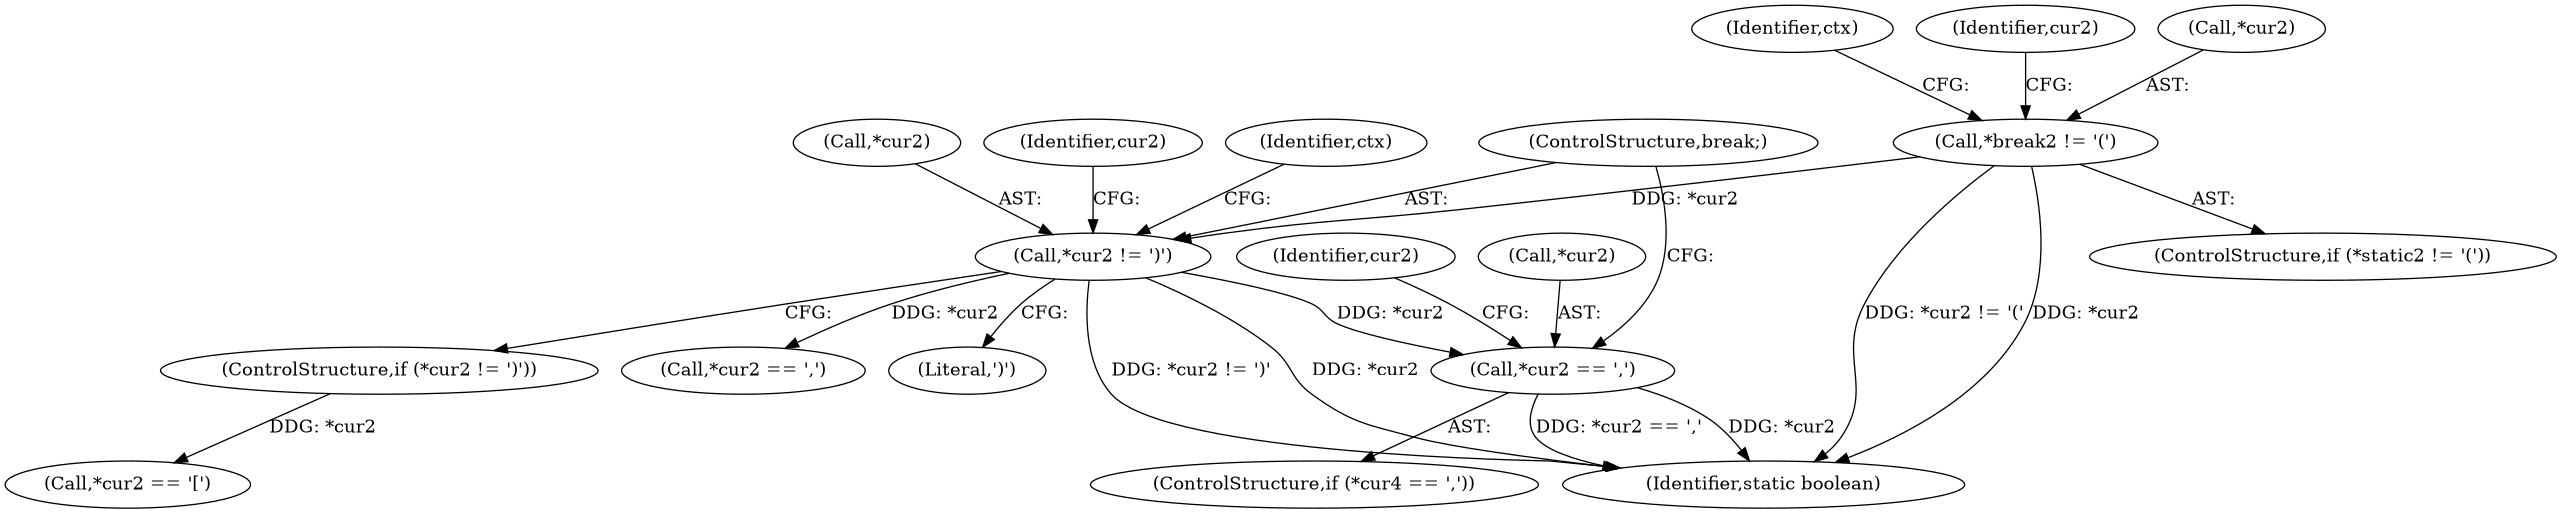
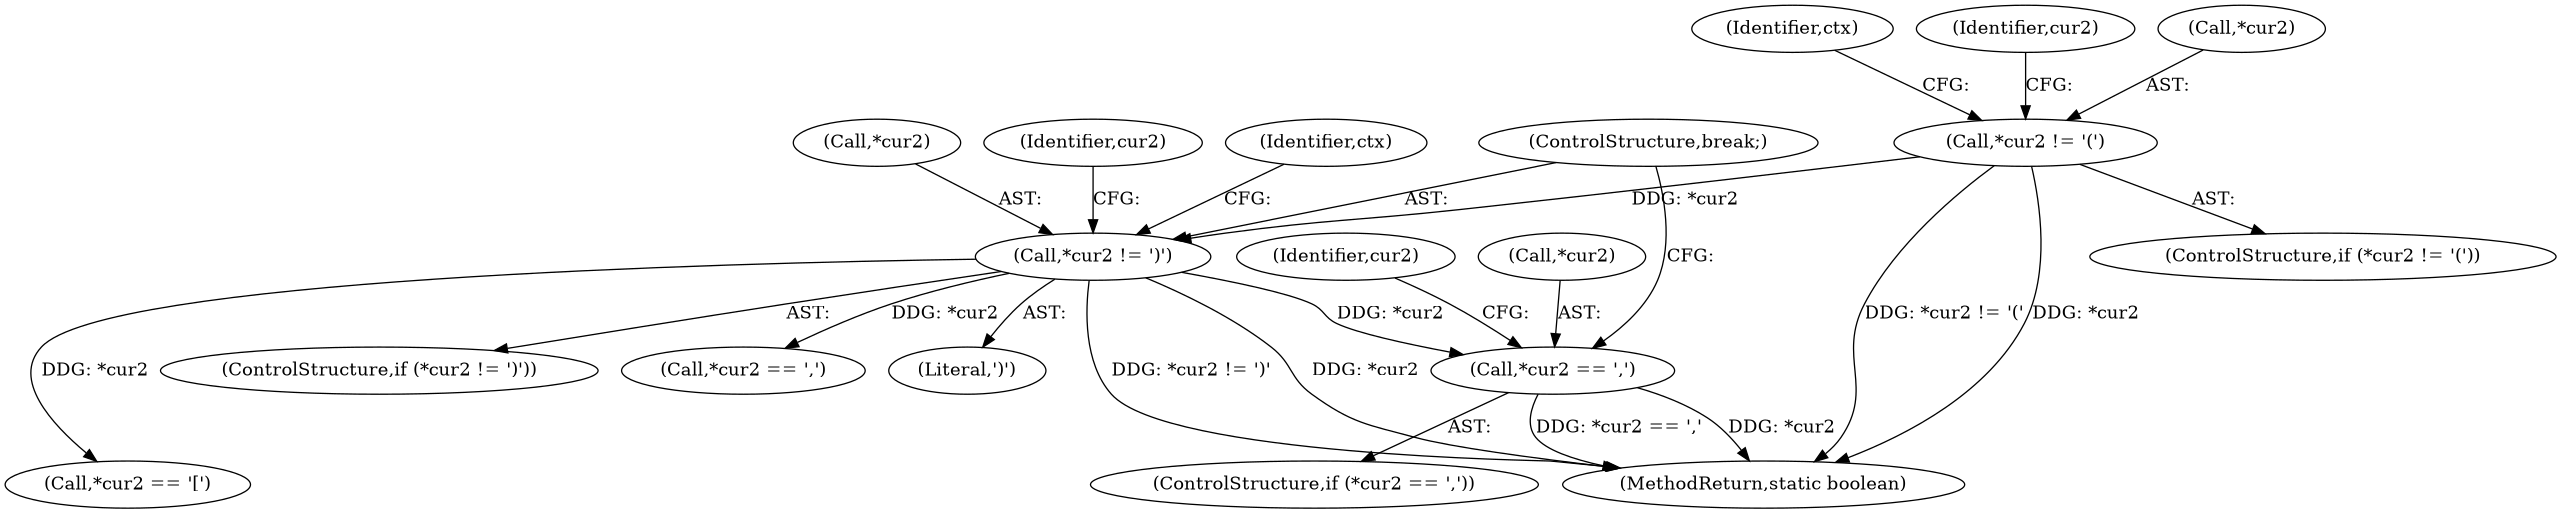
node "(Call,*break2 != '(')": label "(Call,*break2 != '(')" -> "(Call,*cur2 != '(')"
node "(ControlStructure,if (*static2 != '('))": label "(ControlStructure,if (*static2 != '('))" -> "(ControlStructure,if (*cur2 != '('))"
edge "(Call,*cur2 != ')')" -> "(ControlStructure,if (*cur2 != ')'))": label "CFG: " -> "AST: "
edge "(Call,*cur2 != ')')" -> "(Literal,')')": label "CFG: " -> "AST: "
edge "(ControlStructure,if (*cur2 != ')'))" -> "(Call,*cur2 == '[')": now "(Call,*cur2 != ')')" -> "(Call,*cur2 == '[')"
node "(ControlStructure,if (*cur4 == ','))": label "(ControlStructure,if (*cur4 == ','))" -> "(ControlStructure,if (*cur2 == ','))"
node "(Identifier,static boolean)": label "(Identifier,static boolean)" -> "(MethodReturn,static boolean)"
